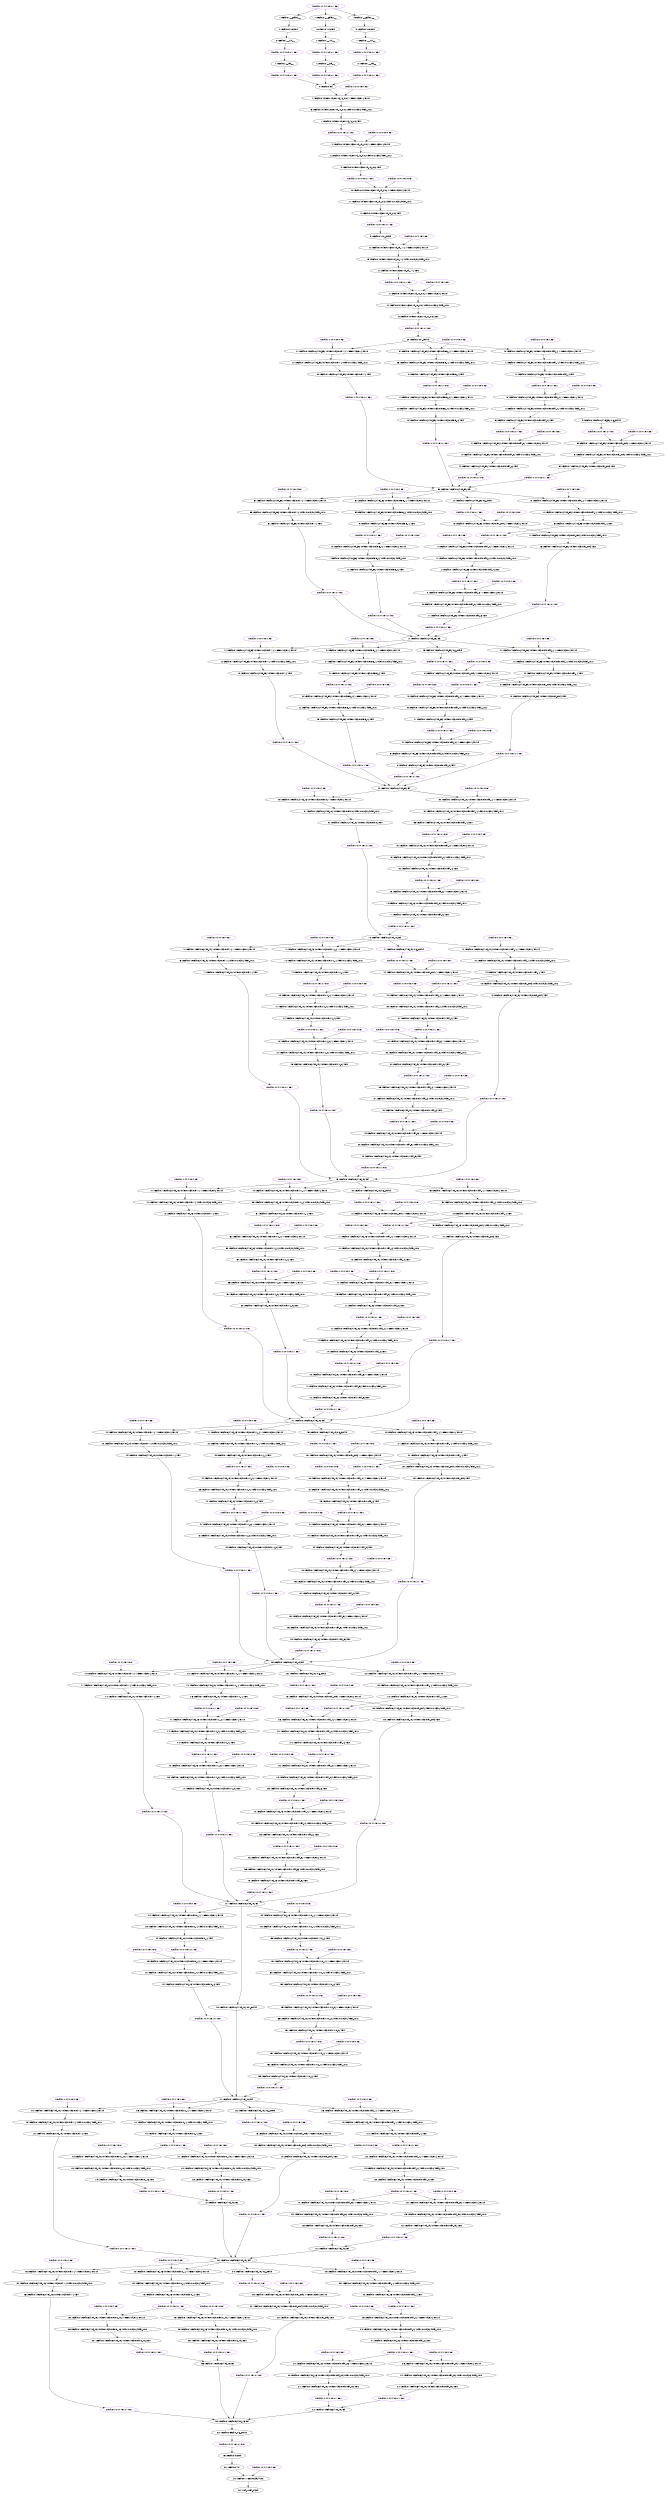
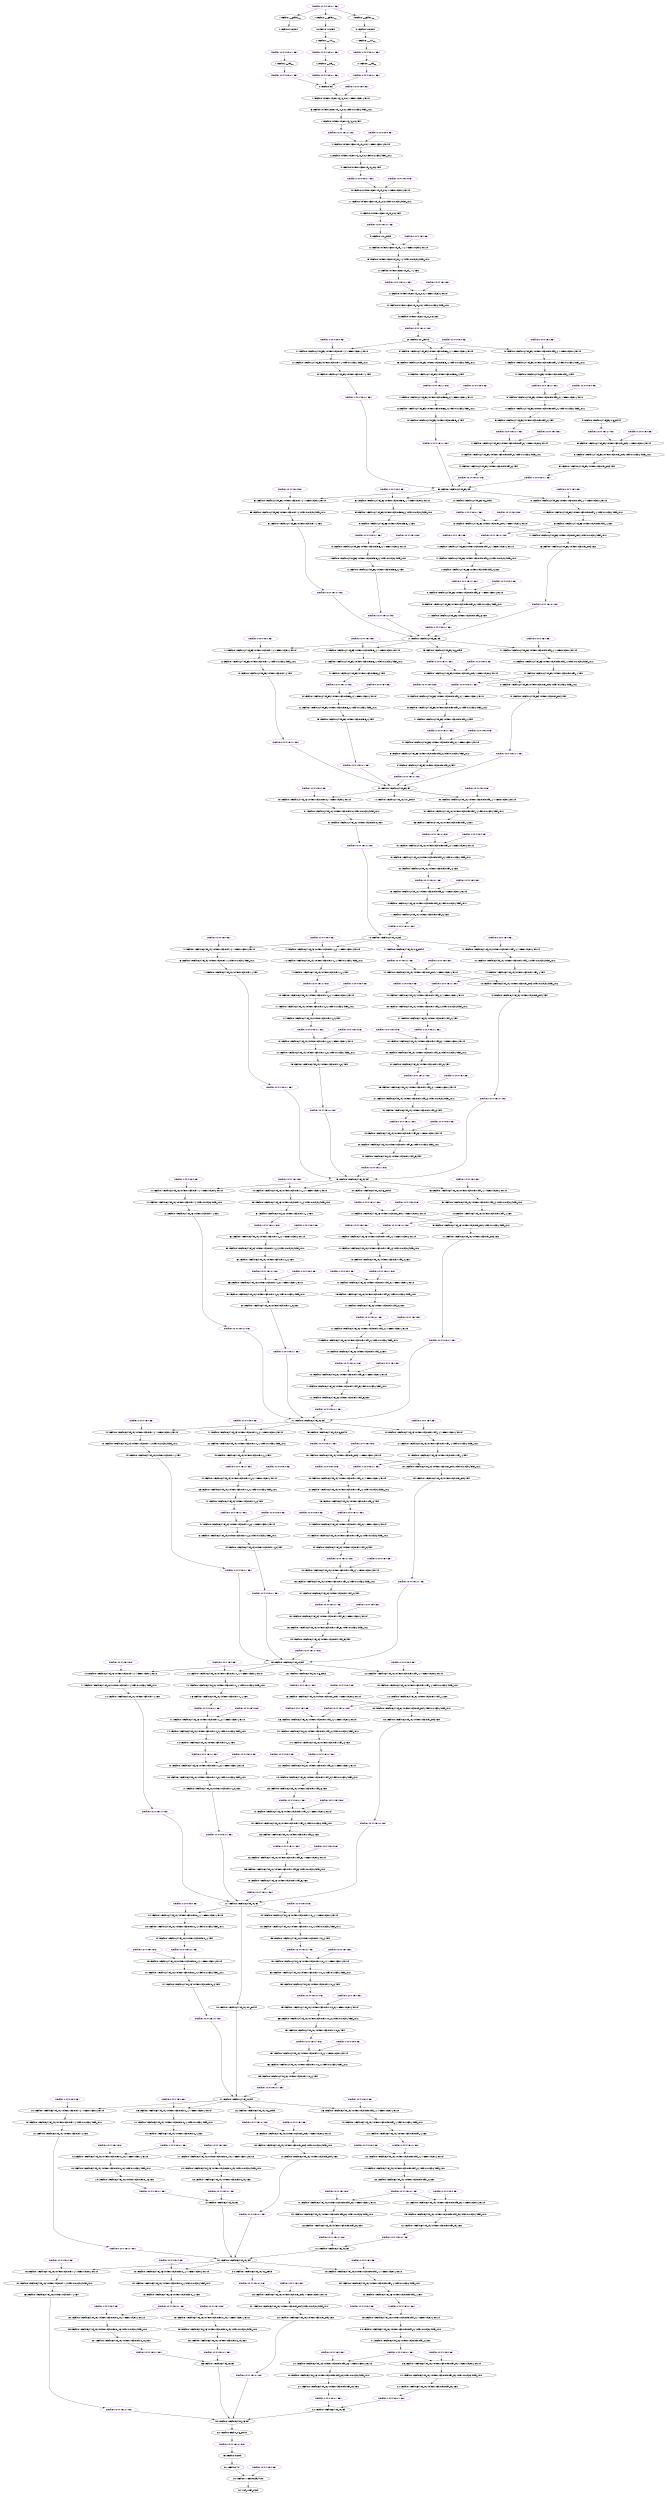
node "3 Inception3/__mul__": removed
edge "53 Inception3/InceptionA[Mixed_5b]/cat" -> "72 Inception3/InceptionA[Mixed_5c]/avg_pool2d": removed
node "112 Inception3/InceptionB[Mixed_6a]/max_pool2d": added
